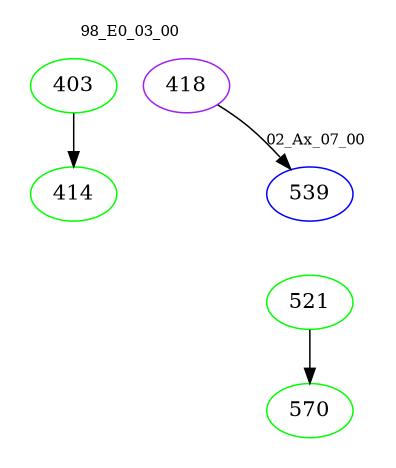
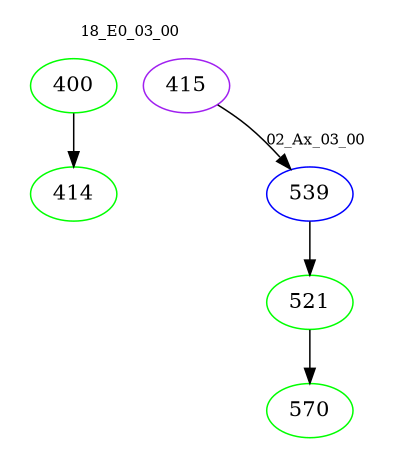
cluster "98_E0_03_00": label "98_E0_03_00" -> "18_E0_03_00"
node "403": label "403" -> "400"
node "418": label "418" -> "415"
cluster "02_Ax_07_00": label "02_Ax_07_00" -> "02_Ax_03_00"
edge "539" -> "521": added
